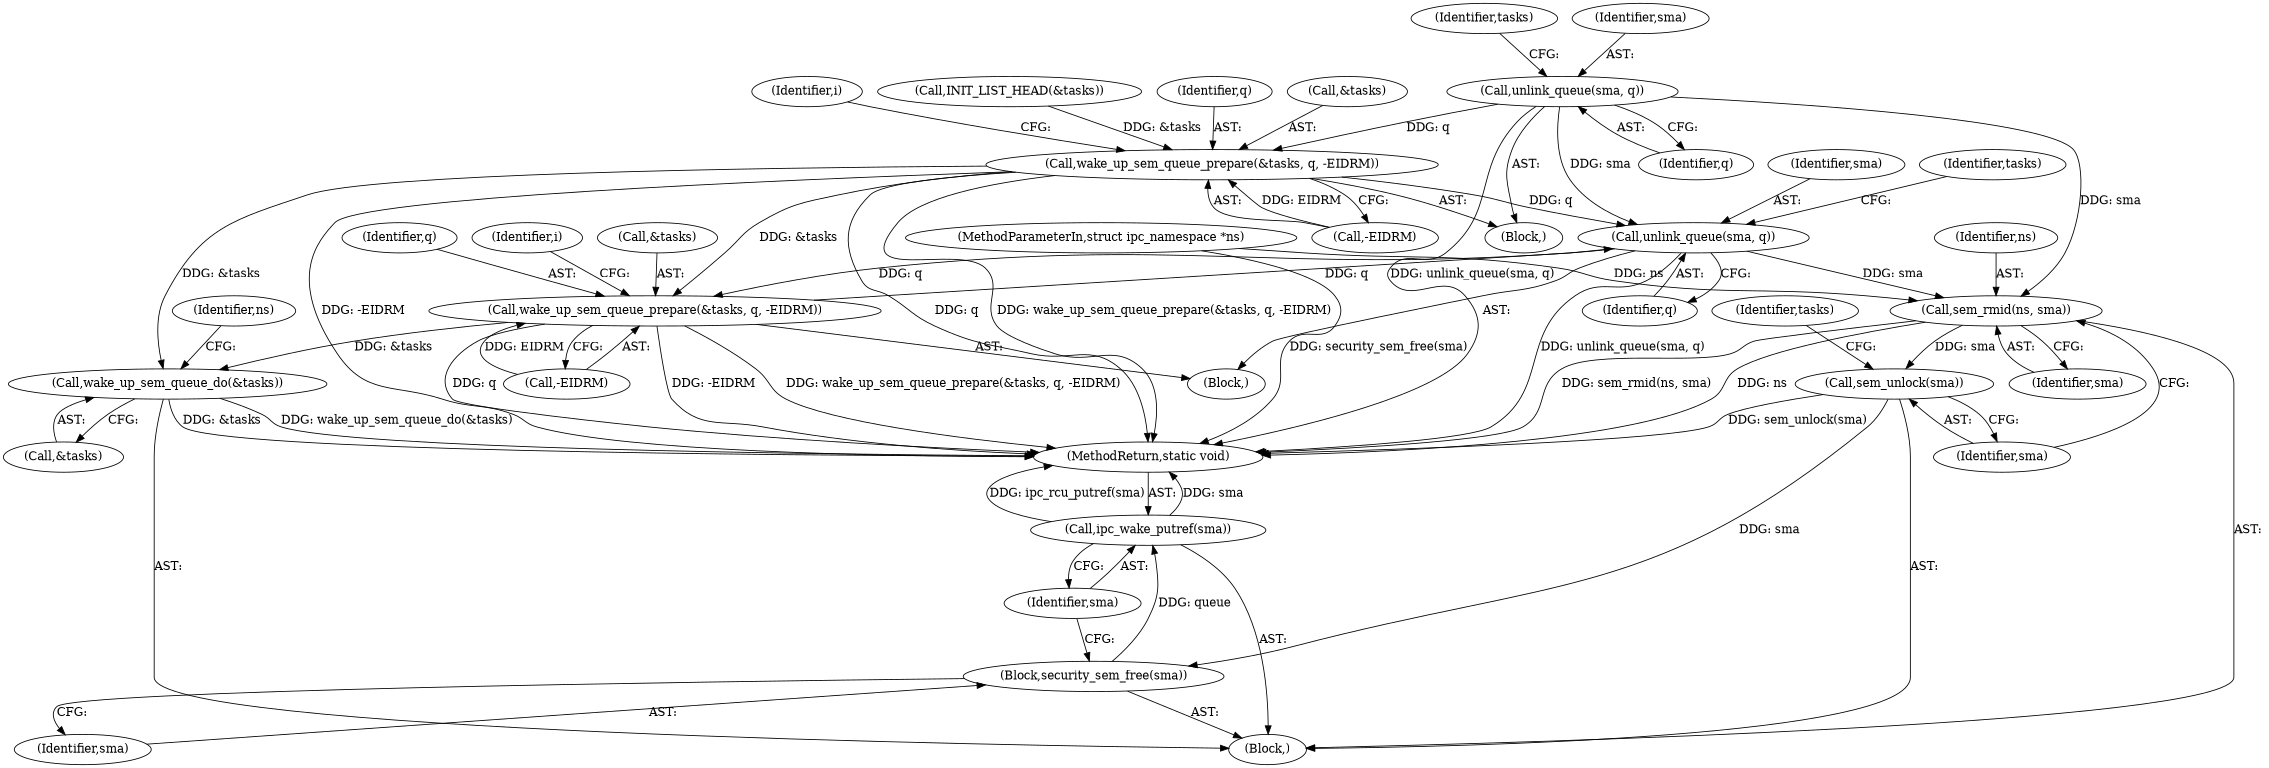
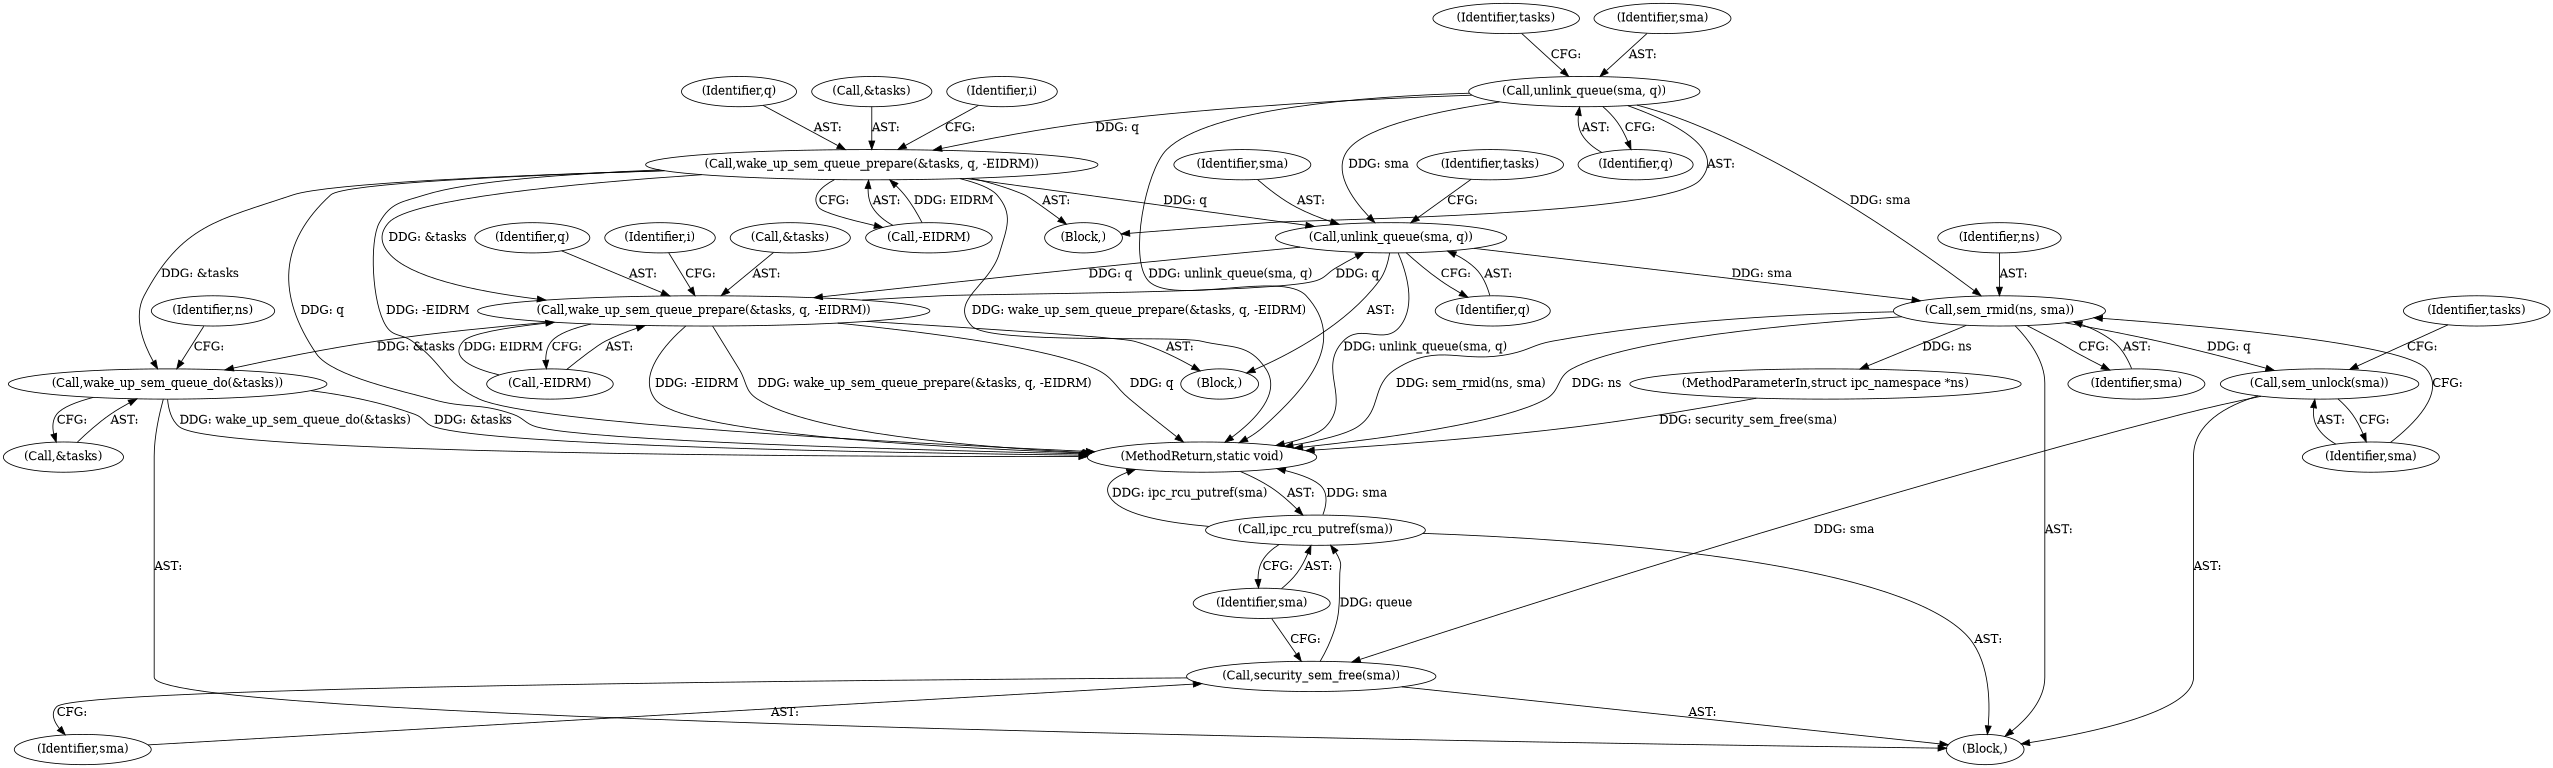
node "(Call,INIT_LIST_HEAD(&tasks))": removed
edge "(MethodParameterIn,struct ipc_namespace *ns)" -> "(Call,sem_rmid(ns, sma))": reversed
edge "(Call,sem_rmid(ns, sma))" -> "(Call,sem_unlock(sma))": label "DDG: sma" -> "DDG: q"
edge "(Call,sem_unlock(sma))" -> "(MethodReturn,static void)": removed, label "DDG: sem_unlock(sma)"
node "(Call,ipc_wake_putref(sma))": label "(Call,ipc_wake_putref(sma))" -> "(Call,ipc_rcu_putref(sma))"
node "(Block,security_sem_free(sma))": label "(Block,security_sem_free(sma))" -> "(Call,security_sem_free(sma))"
